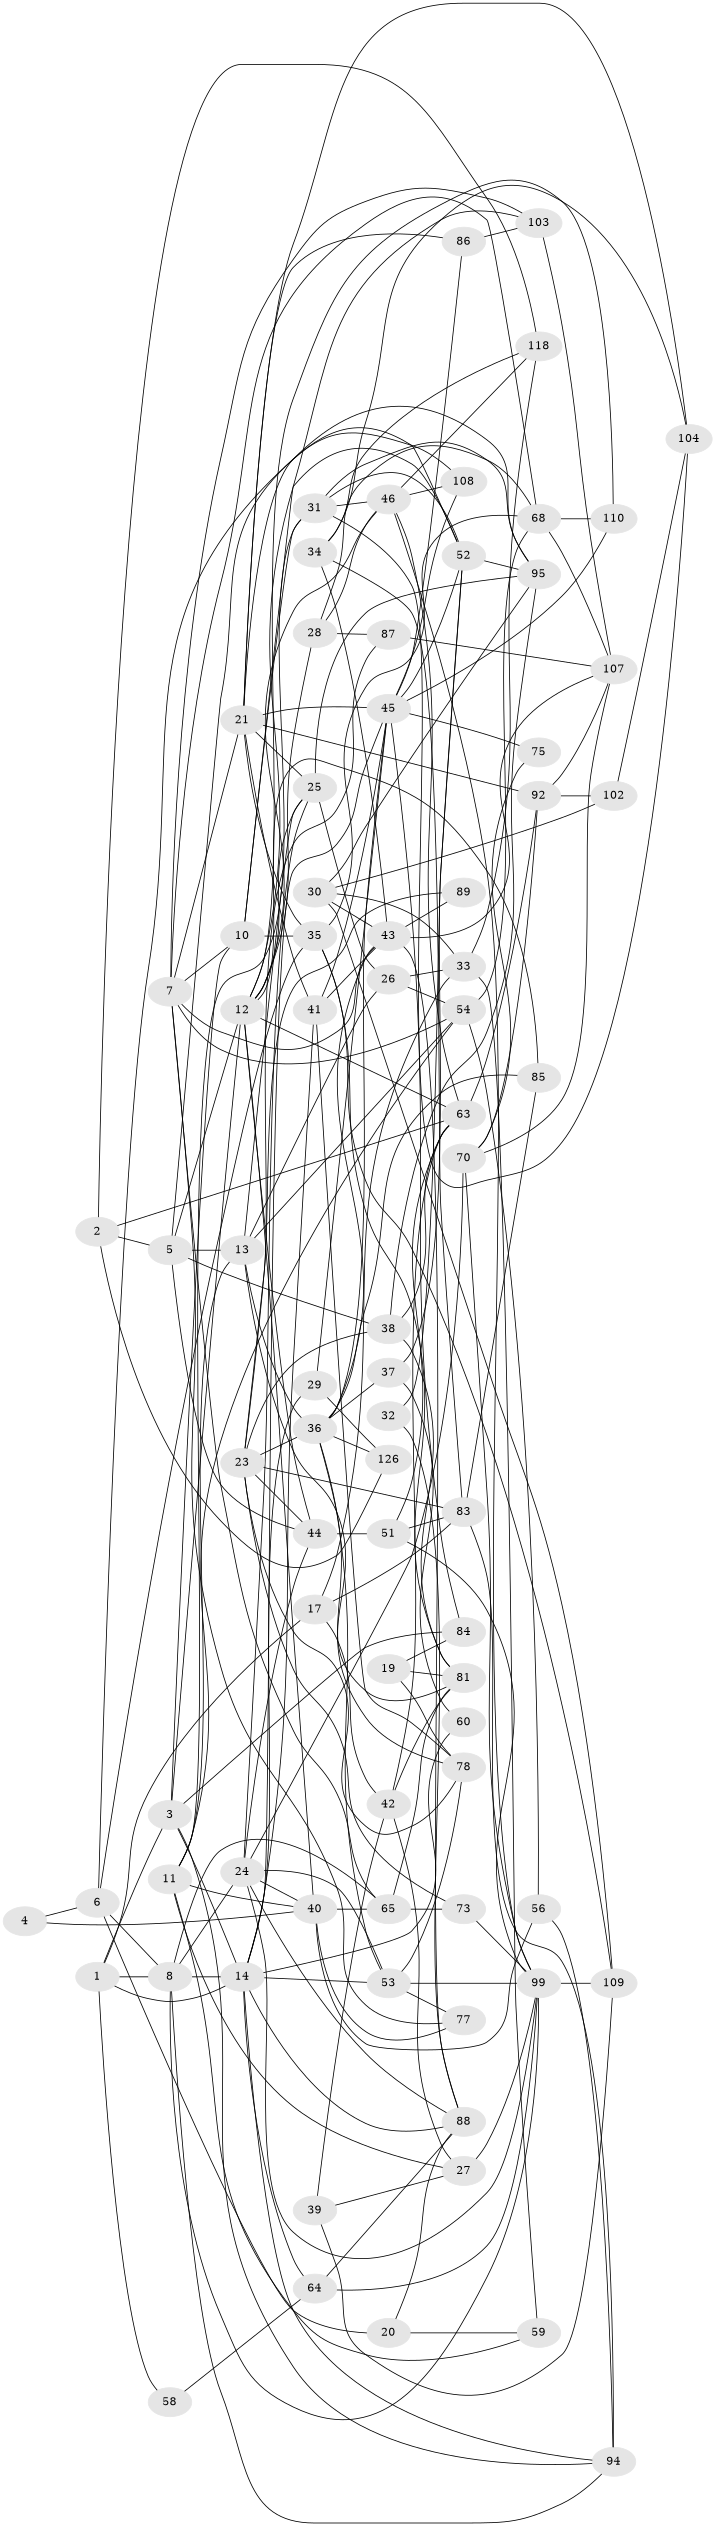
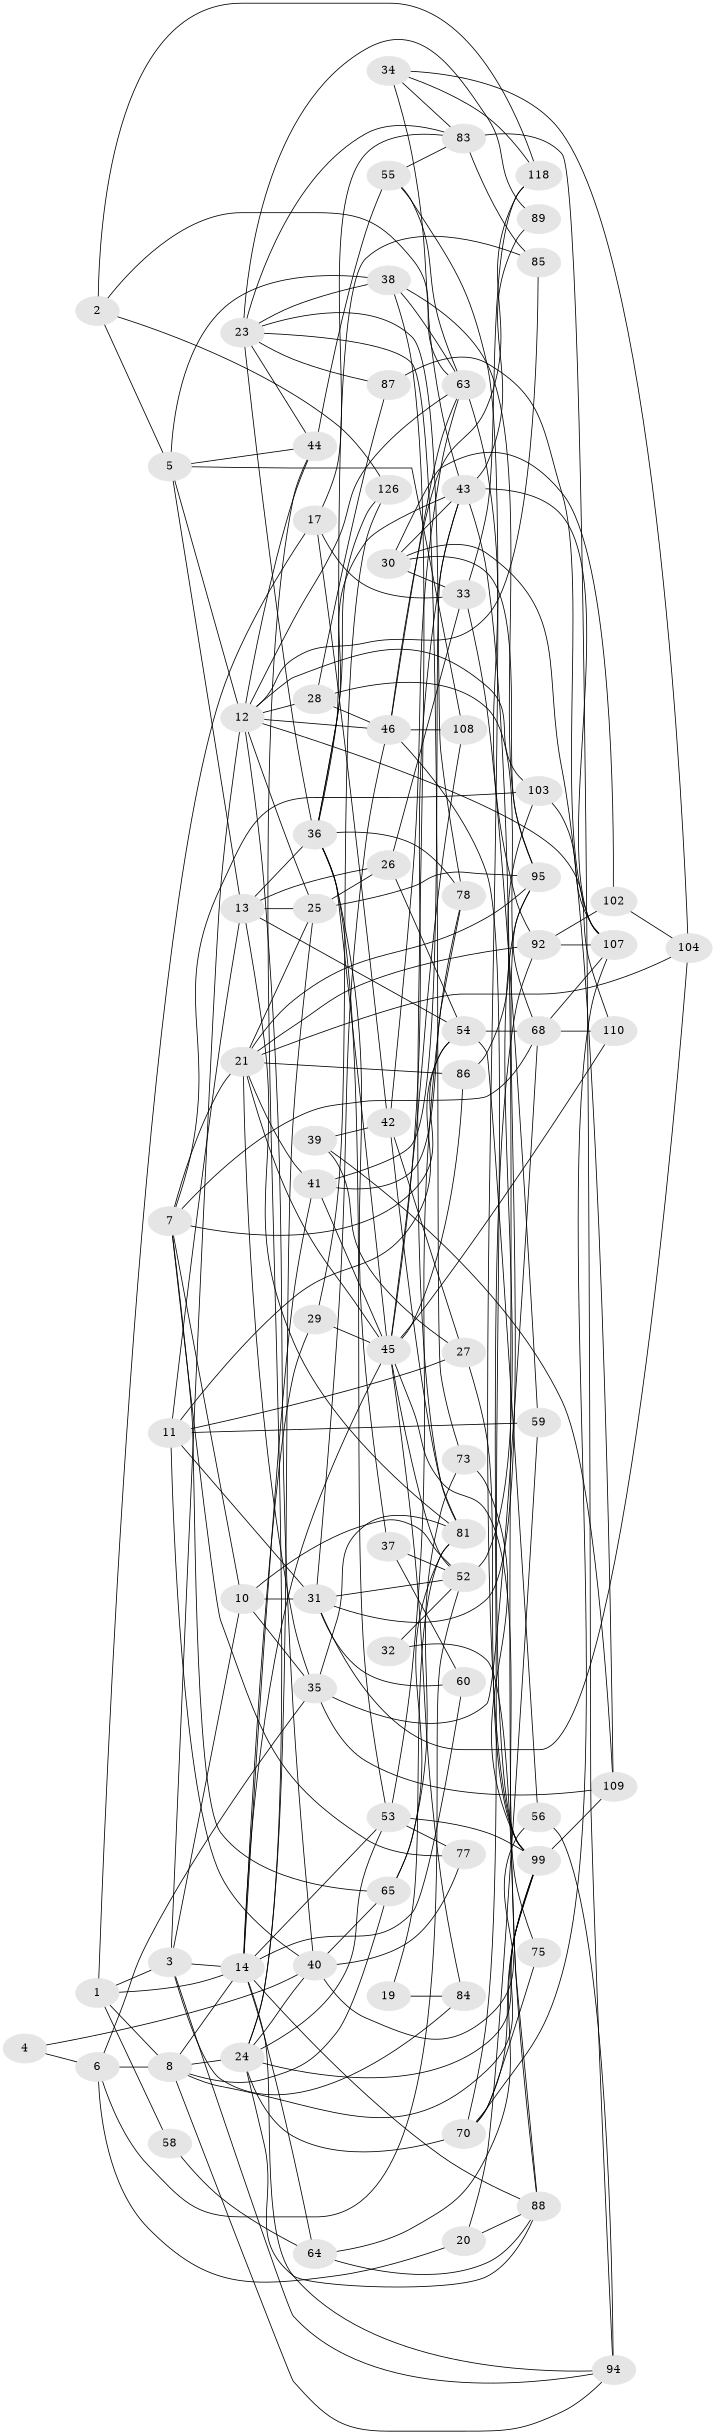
edge "43" -- "7": now "43" -- "45"
node "51": label "51" -> "55"
edge "31" -- "60": added
edge "19" -- "78": removed
